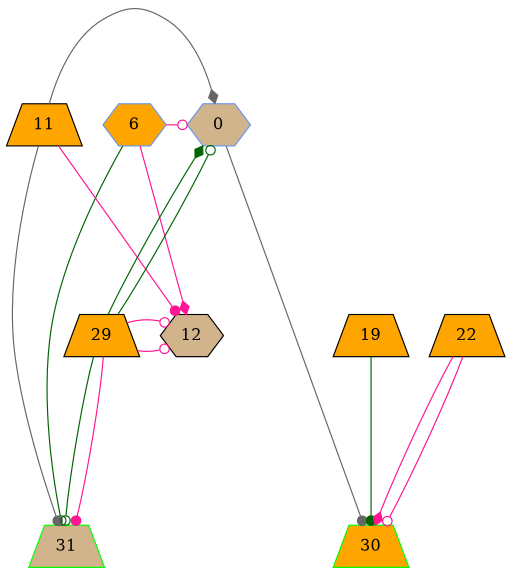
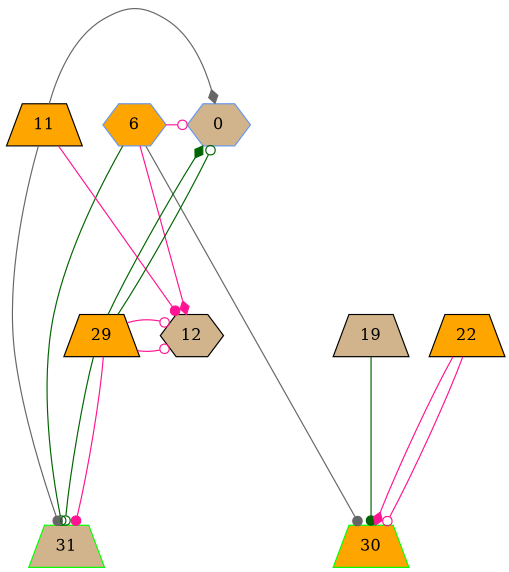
edge "0" -> "30": now "6" -> "30"
node "19": fillcolor orange -> tan
